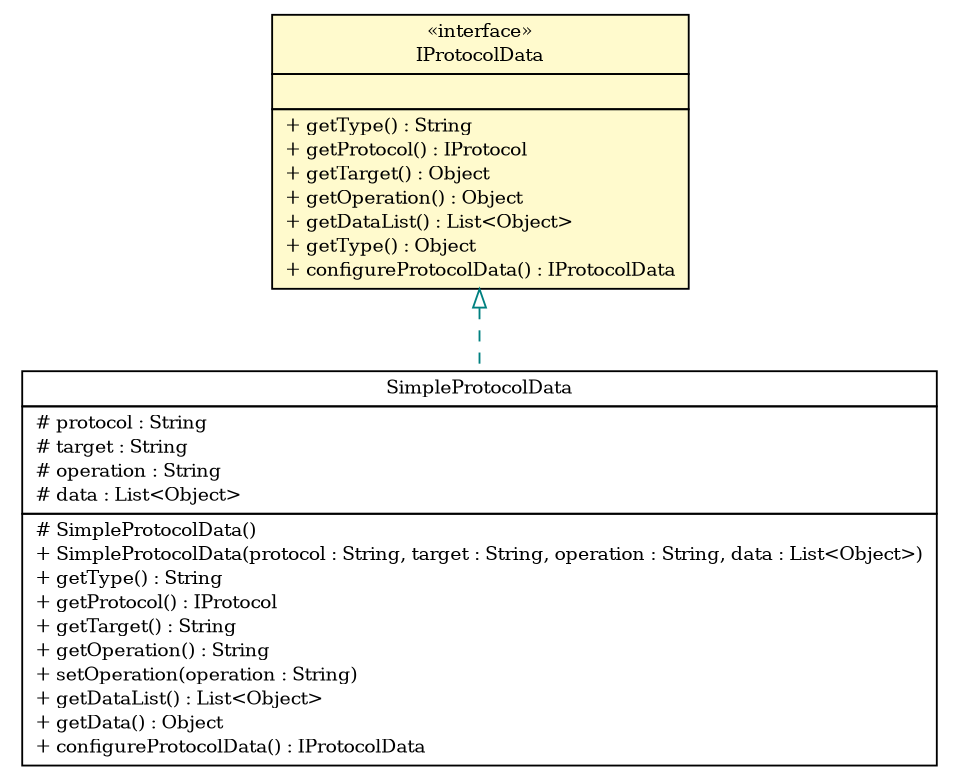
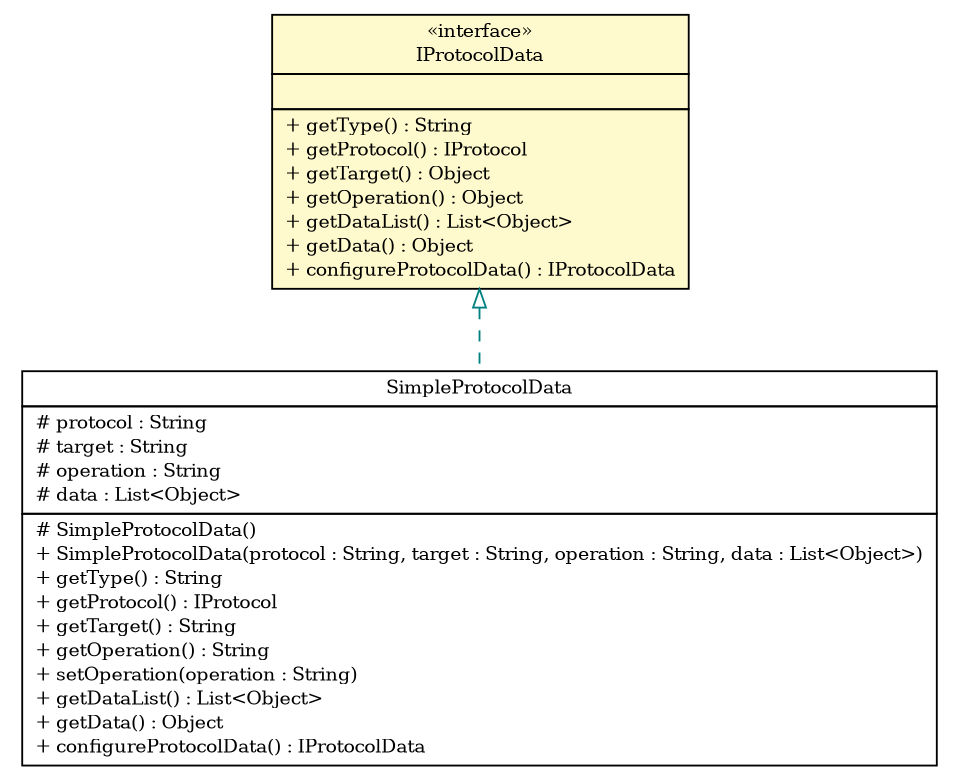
node "IProtocolData": text "+ getType() : Object" -> "+ getData() : Object"
